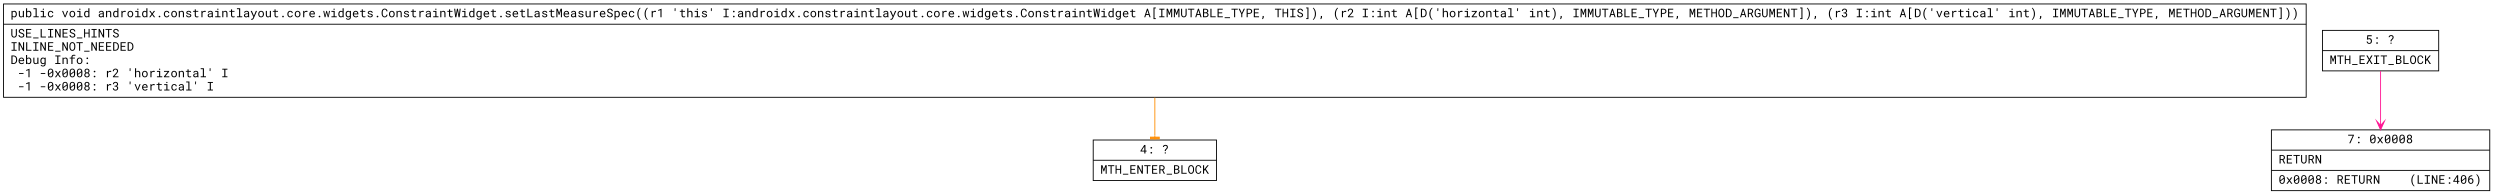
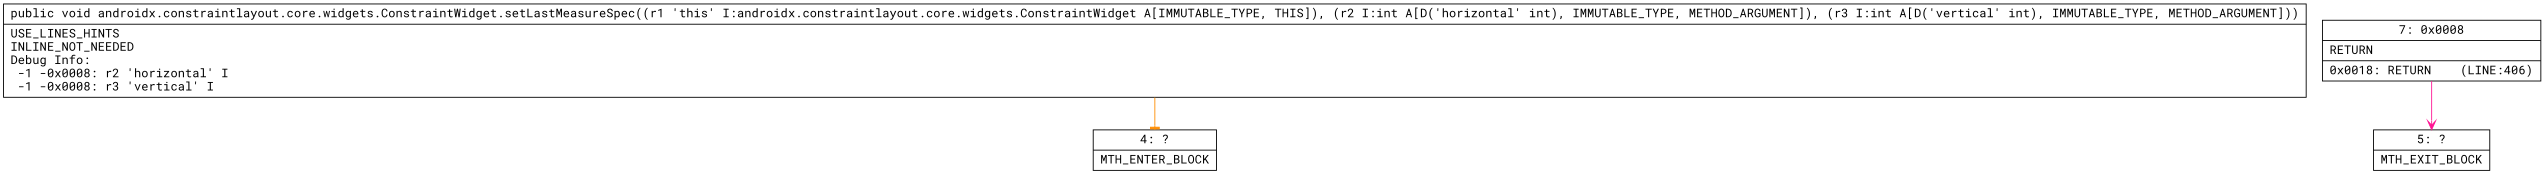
edge "5: ?" -> "7: 0x0008": reversed
node "7: 0x0008": text "0x0008: RETURN    (LINE:406)" -> "0x0018: RETURN    (LINE:406)"
